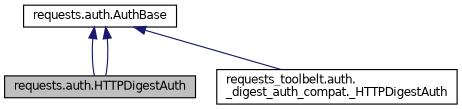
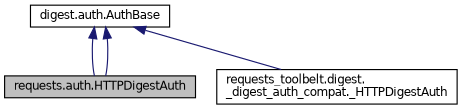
node "requests.auth.AuthBase": label "requests.auth.AuthBase" -> "digest.auth.AuthBase"
node "requests_toolbelt.auth. _digest_auth_compat._HTTPDigestAuth": label "requests_toolbelt.auth. _digest_auth_compat._HTTPDigestAuth" -> "requests_toolbelt.digest. _digest_auth_compat._HTTPDigestAuth"
